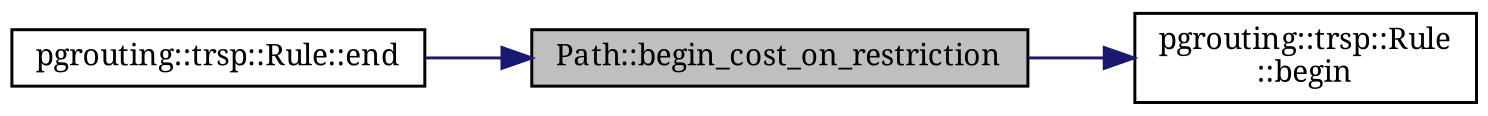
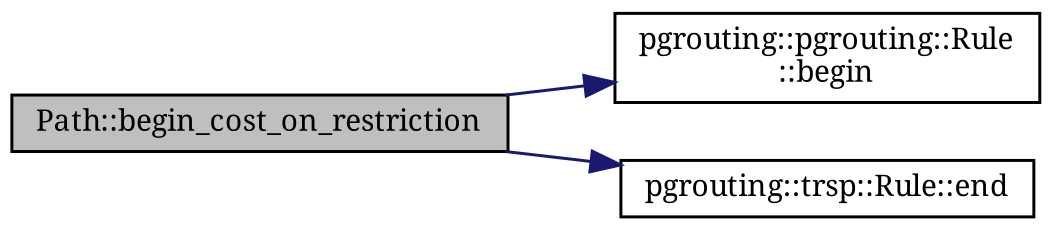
edge "pgrouting::trsp::Rule::end" -> "Path::begin_cost_on_restriction": reversed
node "pgrouting::trsp::Rule ::begin": label "pgrouting::trsp::Rule ::begin" -> "pgrouting::pgrouting::Rule ::begin"
